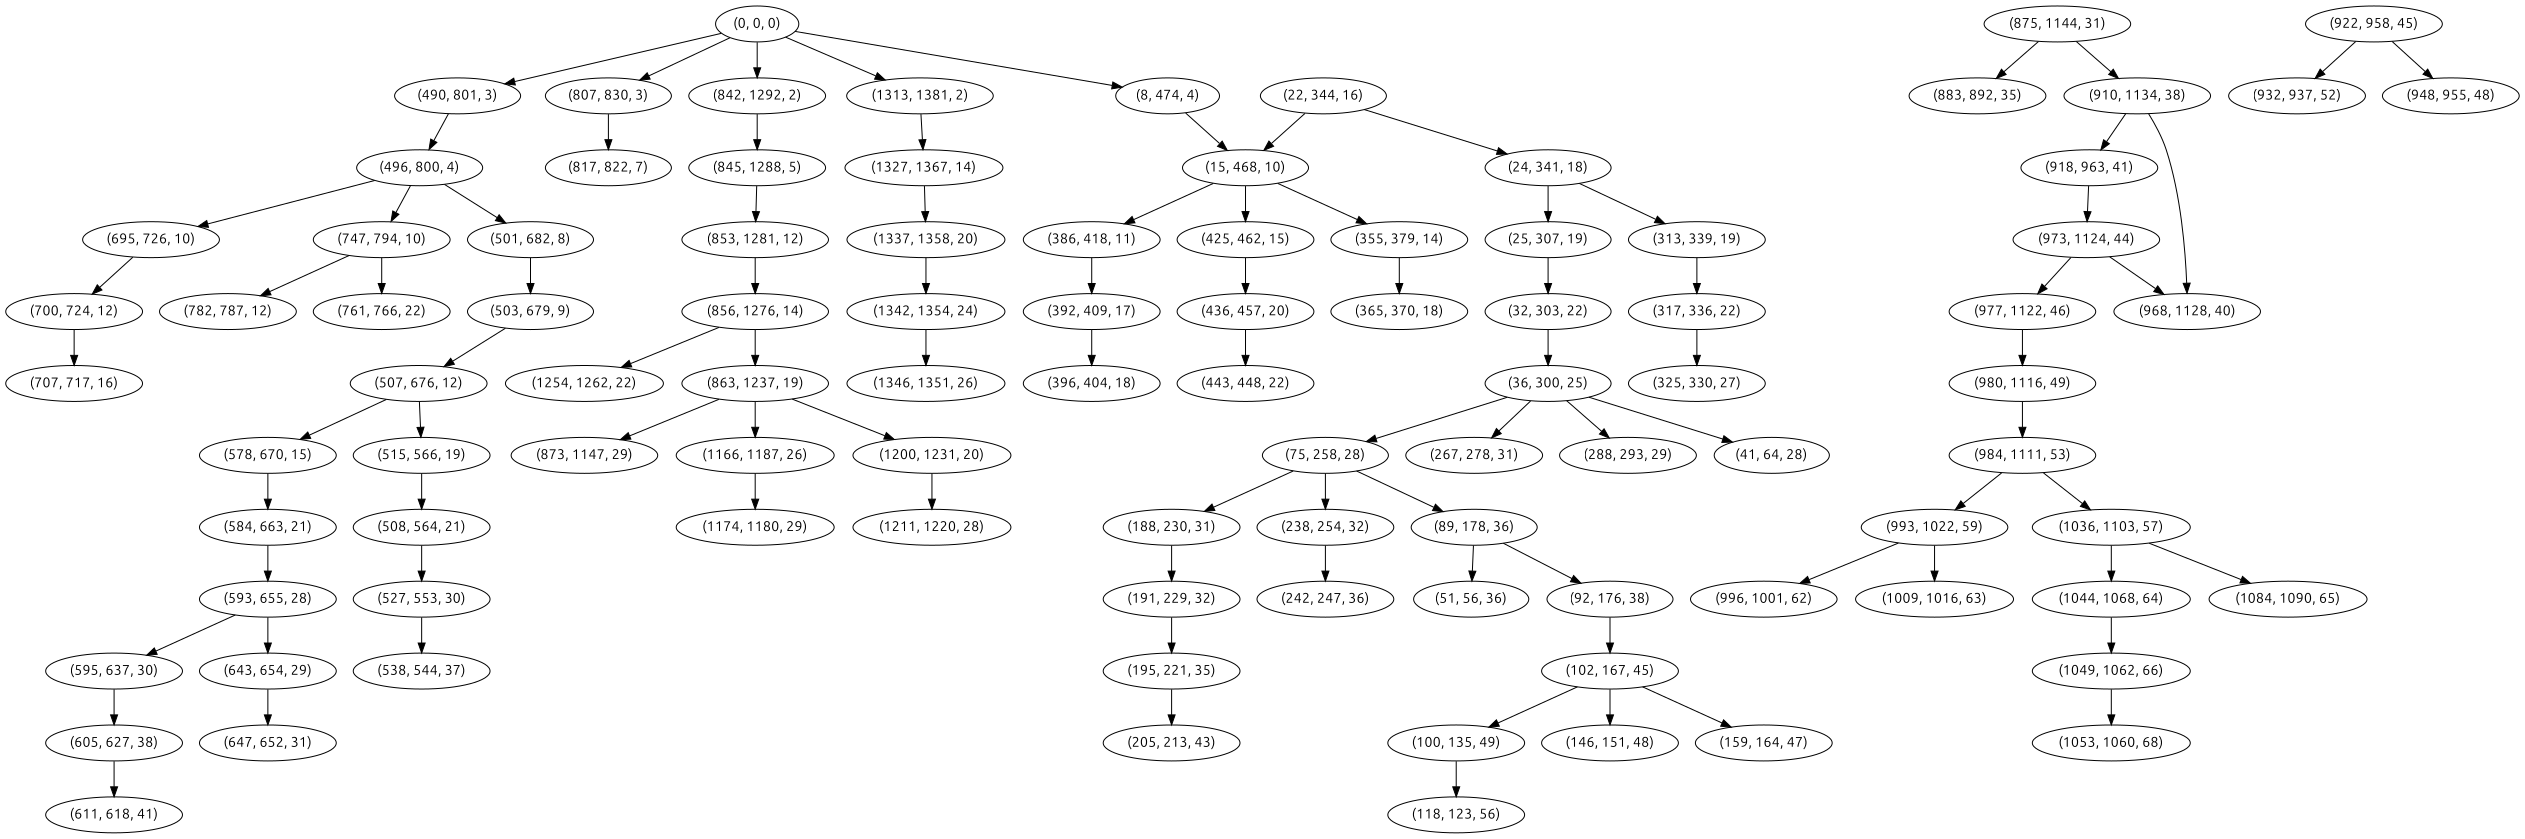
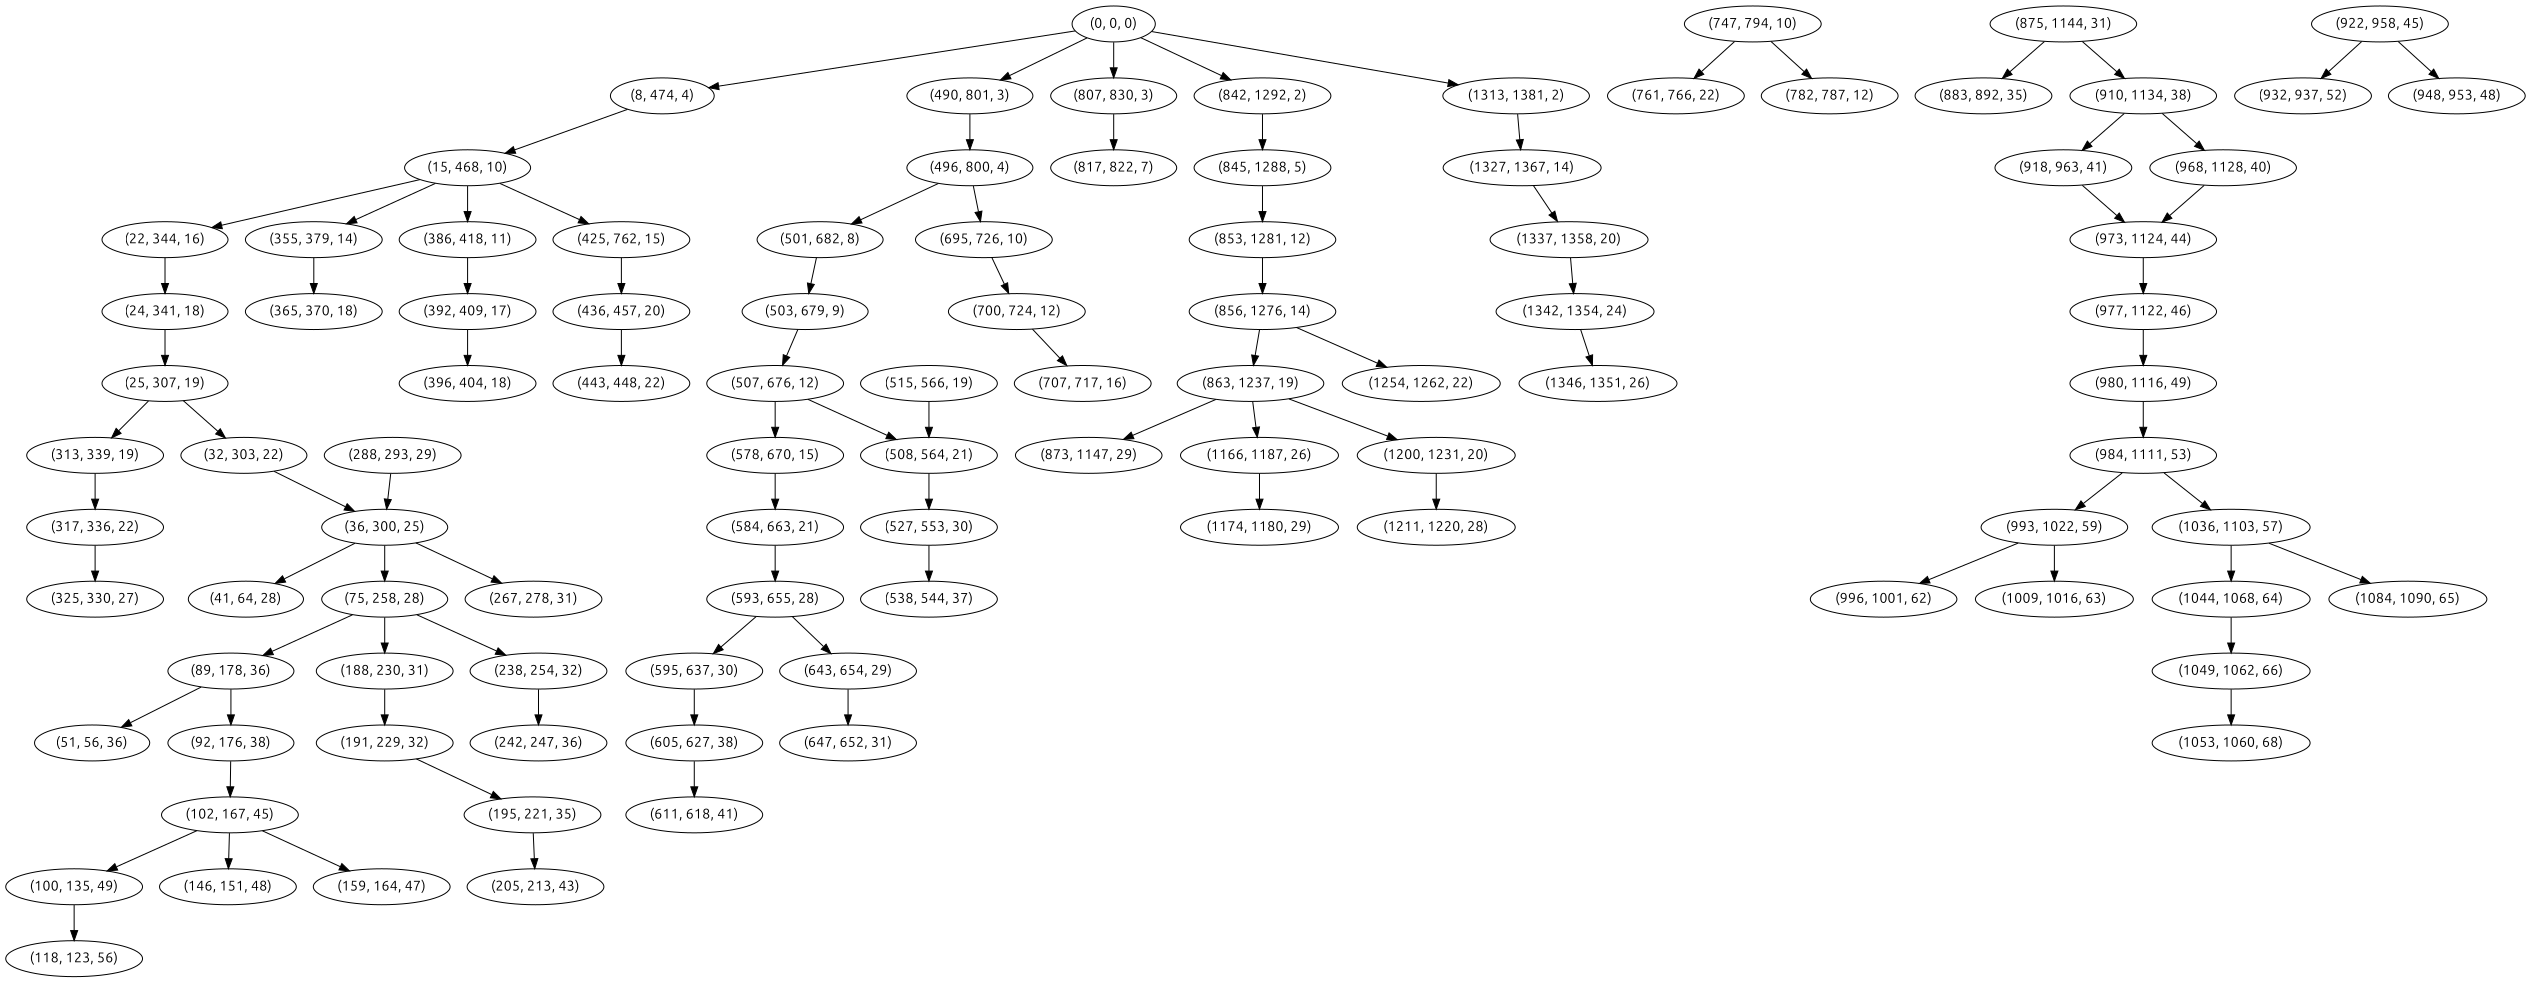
node "(948, 955, 48)": label "(948, 955, 48)" -> "(948, 953, 48)"
edge "(22, 344, 16)" -> "(15, 468, 10)": reversed
edge "(496, 800, 4)" -> "(747, 794, 10)": removed
edge "(24, 341, 18)" -> "(313, 339, 19)": now "(25, 307, 19)" -> "(313, 339, 19)"
node "(425, 462, 15)": label "(425, 462, 15)" -> "(425, 762, 15)"
edge "(973, 1124, 44)" -> "(968, 1128, 40)": reversed
edge "(507, 676, 12)" -> "(515, 566, 19)": now "(507, 676, 12)" -> "(508, 564, 21)"
edge "(36, 300, 25)" -> "(288, 293, 29)": reversed
